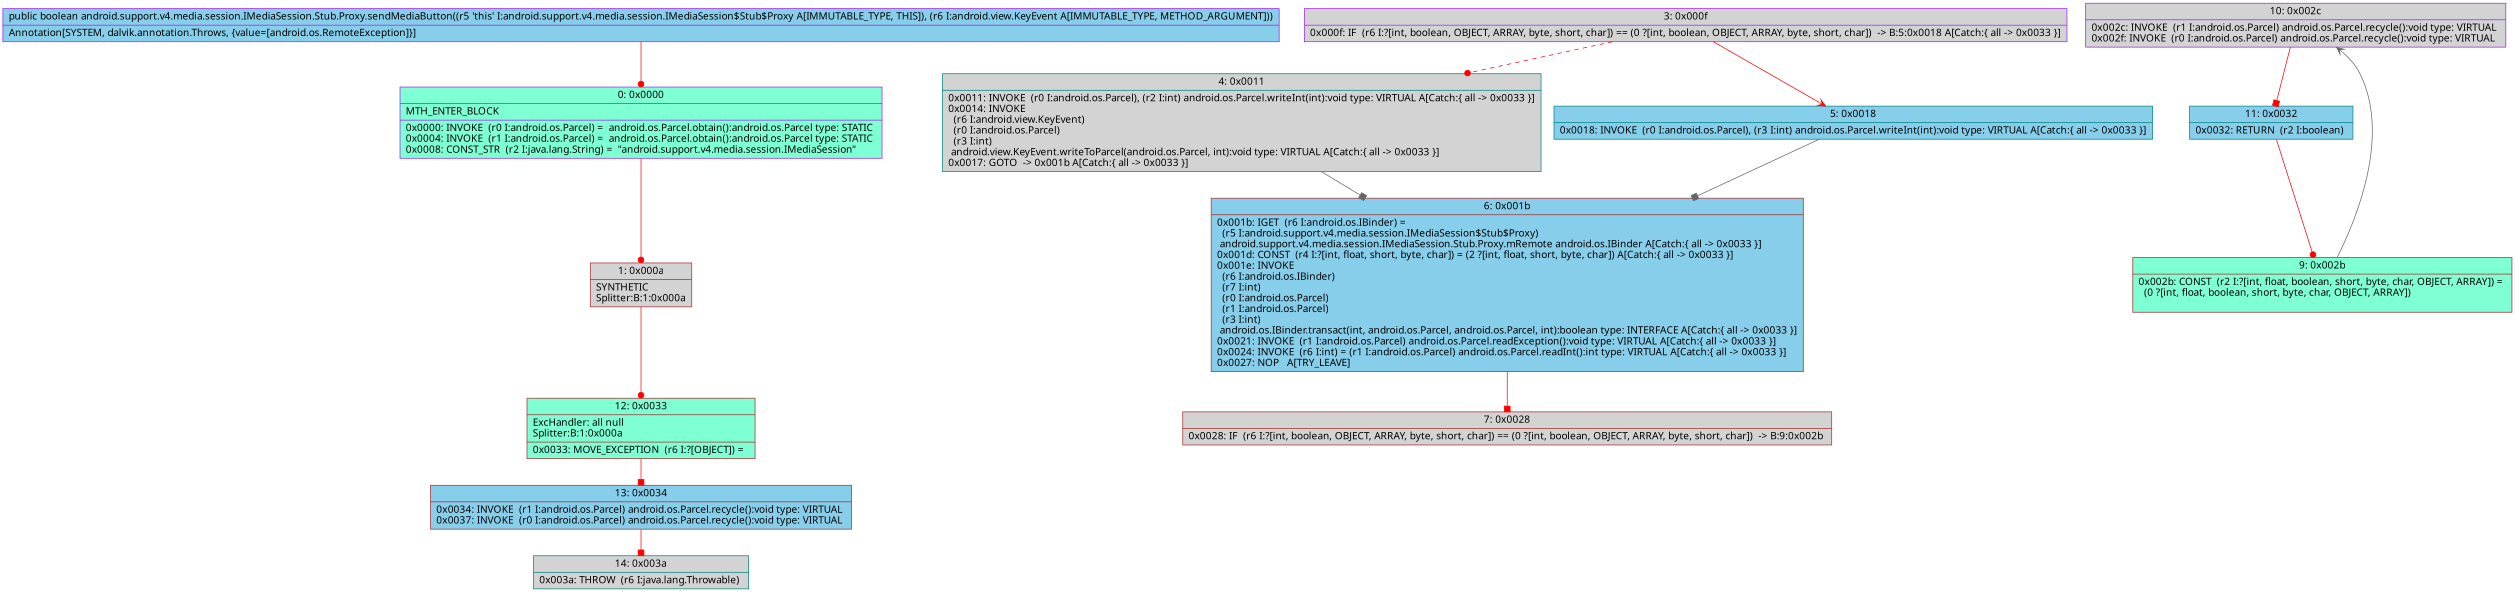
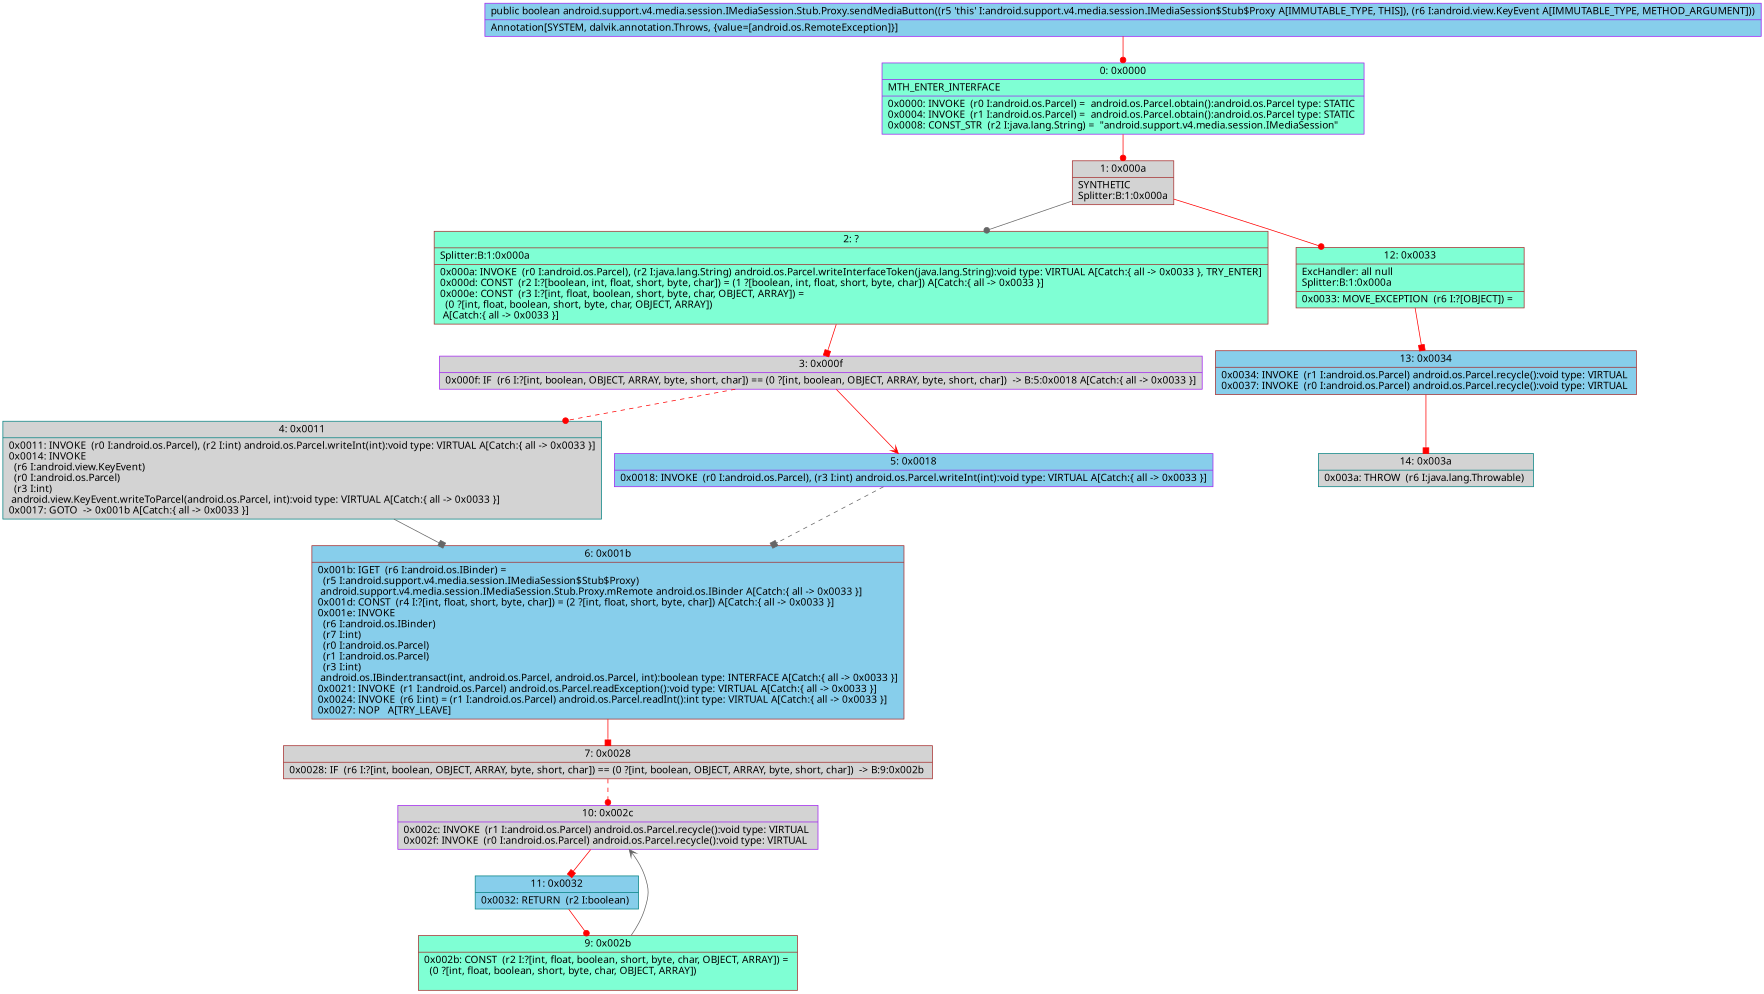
node "0: 0x0000": text "MTH_ENTER_BLOCK" -> "MTH_ENTER_INTERFACE"
node "5: 0x0018": color teal -> purple
edge "5: 0x0018" -> "6: 0x001b": style solid -> dashed
node "2: ?": added
edge "7: 0x0028" -> "10: 0x002c": added
